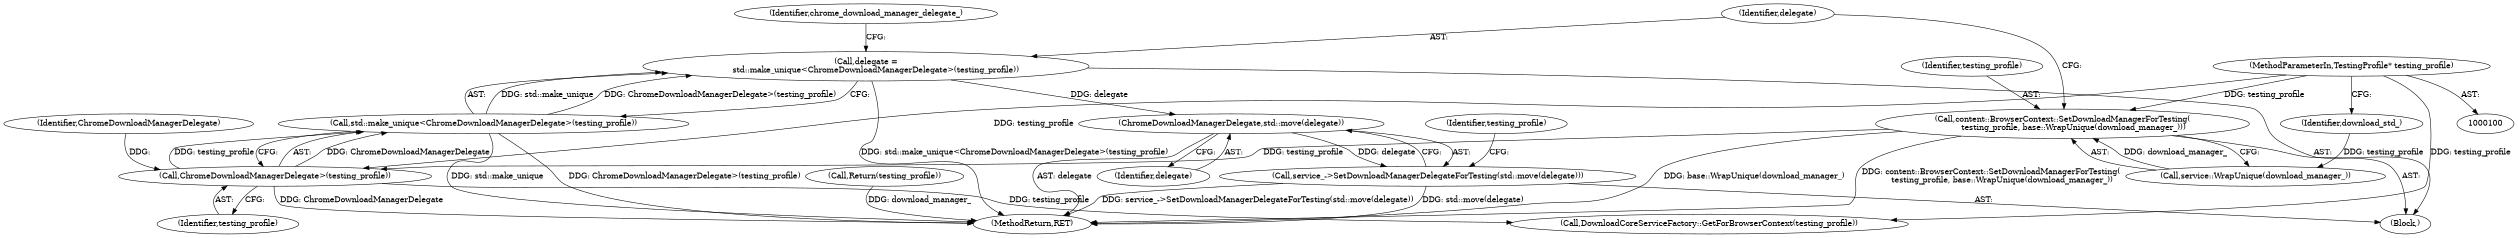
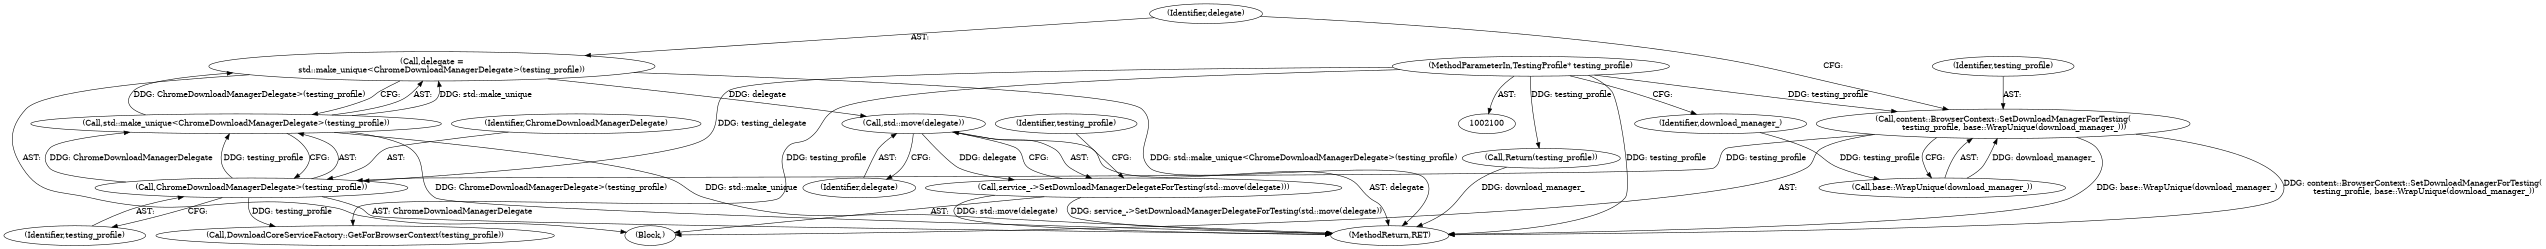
node "(Identifier,chrome_download_manager_delegate_)": removed
edge "(MethodParameterIn,TestingProfile* testing_profile)" -> "(Call,Return(testing_profile))": added, label "DDG: testing_profile"
edge "(MethodParameterIn,TestingProfile* testing_profile)" -> "(Call,ChromeDownloadManagerDelegate>(testing_profile))": label "DDG: testing_profile" -> "DDG: testing_delegate"
node "(ChromeDownloadManagerDelegate,std::move(delegate))": label "(ChromeDownloadManagerDelegate,std::move(delegate))" -> "(Call,std::move(delegate))"
node "(Identifier,download_std_)": label "(Identifier,download_std_)" -> "(Identifier,download_manager_)"
node "1000100": label "1000100" -> "1002100"
edge "(Identifier,ChromeDownloadManagerDelegate)" -> "(Call,ChromeDownloadManagerDelegate>(testing_profile))": label "DDG: " -> "AST: "
node "(Call,service::WrapUnique(download_manager_))": label "(Call,service::WrapUnique(download_manager_))" -> "(Call,base::WrapUnique(download_manager_))"
edge "(Call,ChromeDownloadManagerDelegate>(testing_profile))" -> "(MethodReturn,RET)": label "DDG: ChromeDownloadManagerDelegate" -> "AST: ChromeDownloadManagerDelegate"
edge "(MethodParameterIn,TestingProfile* testing_profile)" -> "(MethodReturn,RET)": added, label "DDG: testing_profile"
